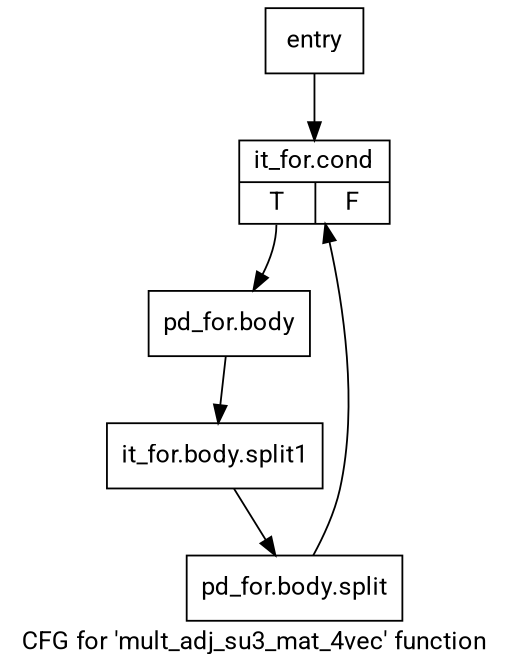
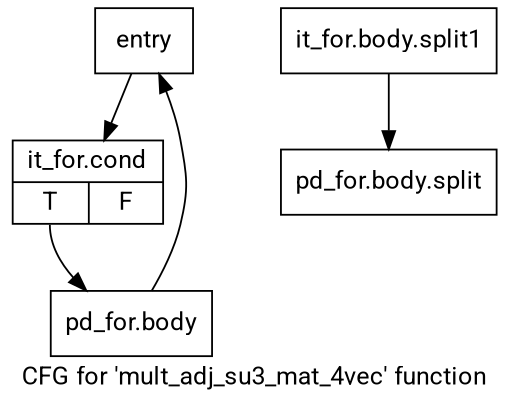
edge "pd_for.body" -> "it_for.body.split1": now "pd_for.body" -> "entry"
edge "pd_for.body.split" -> "it_for.cond": removed
